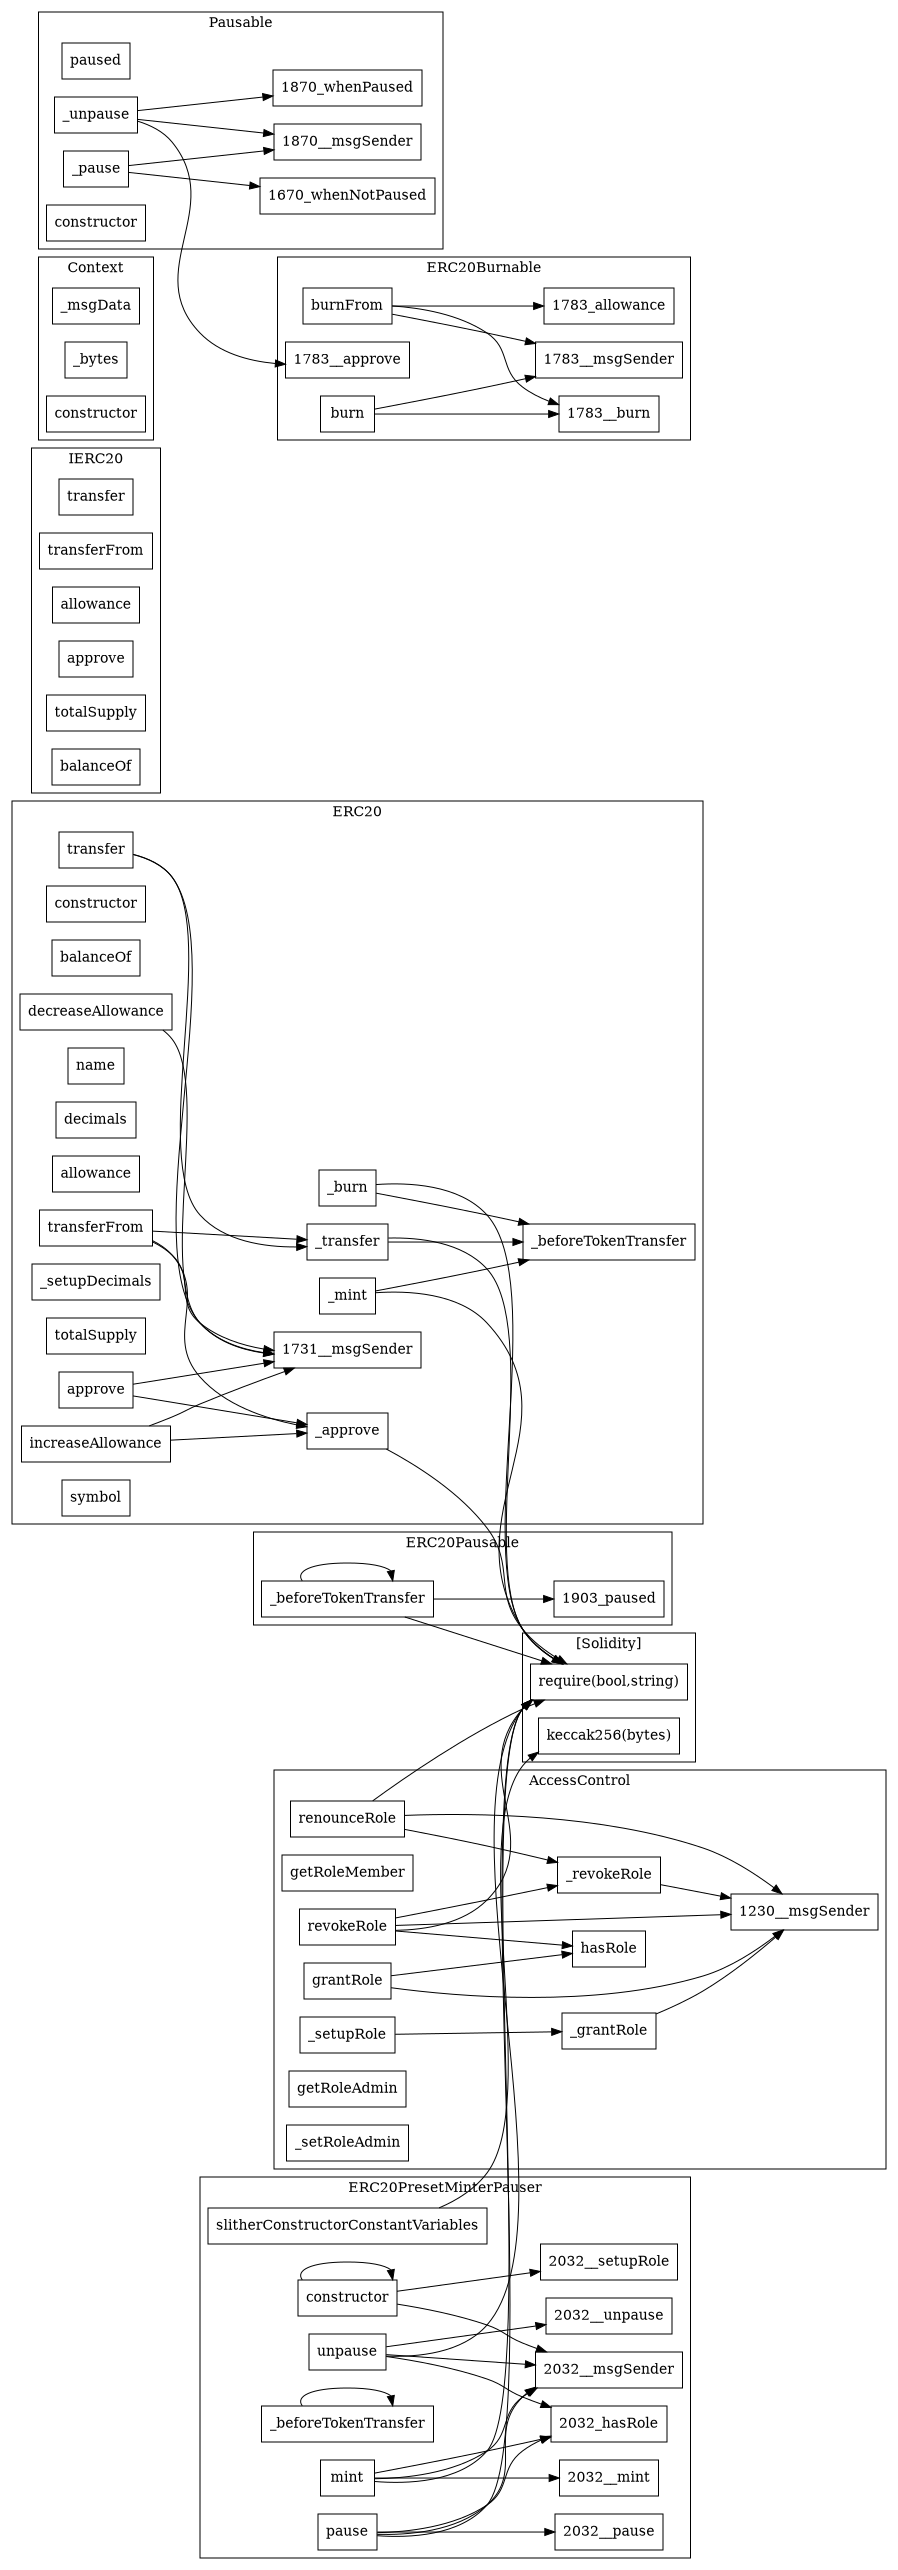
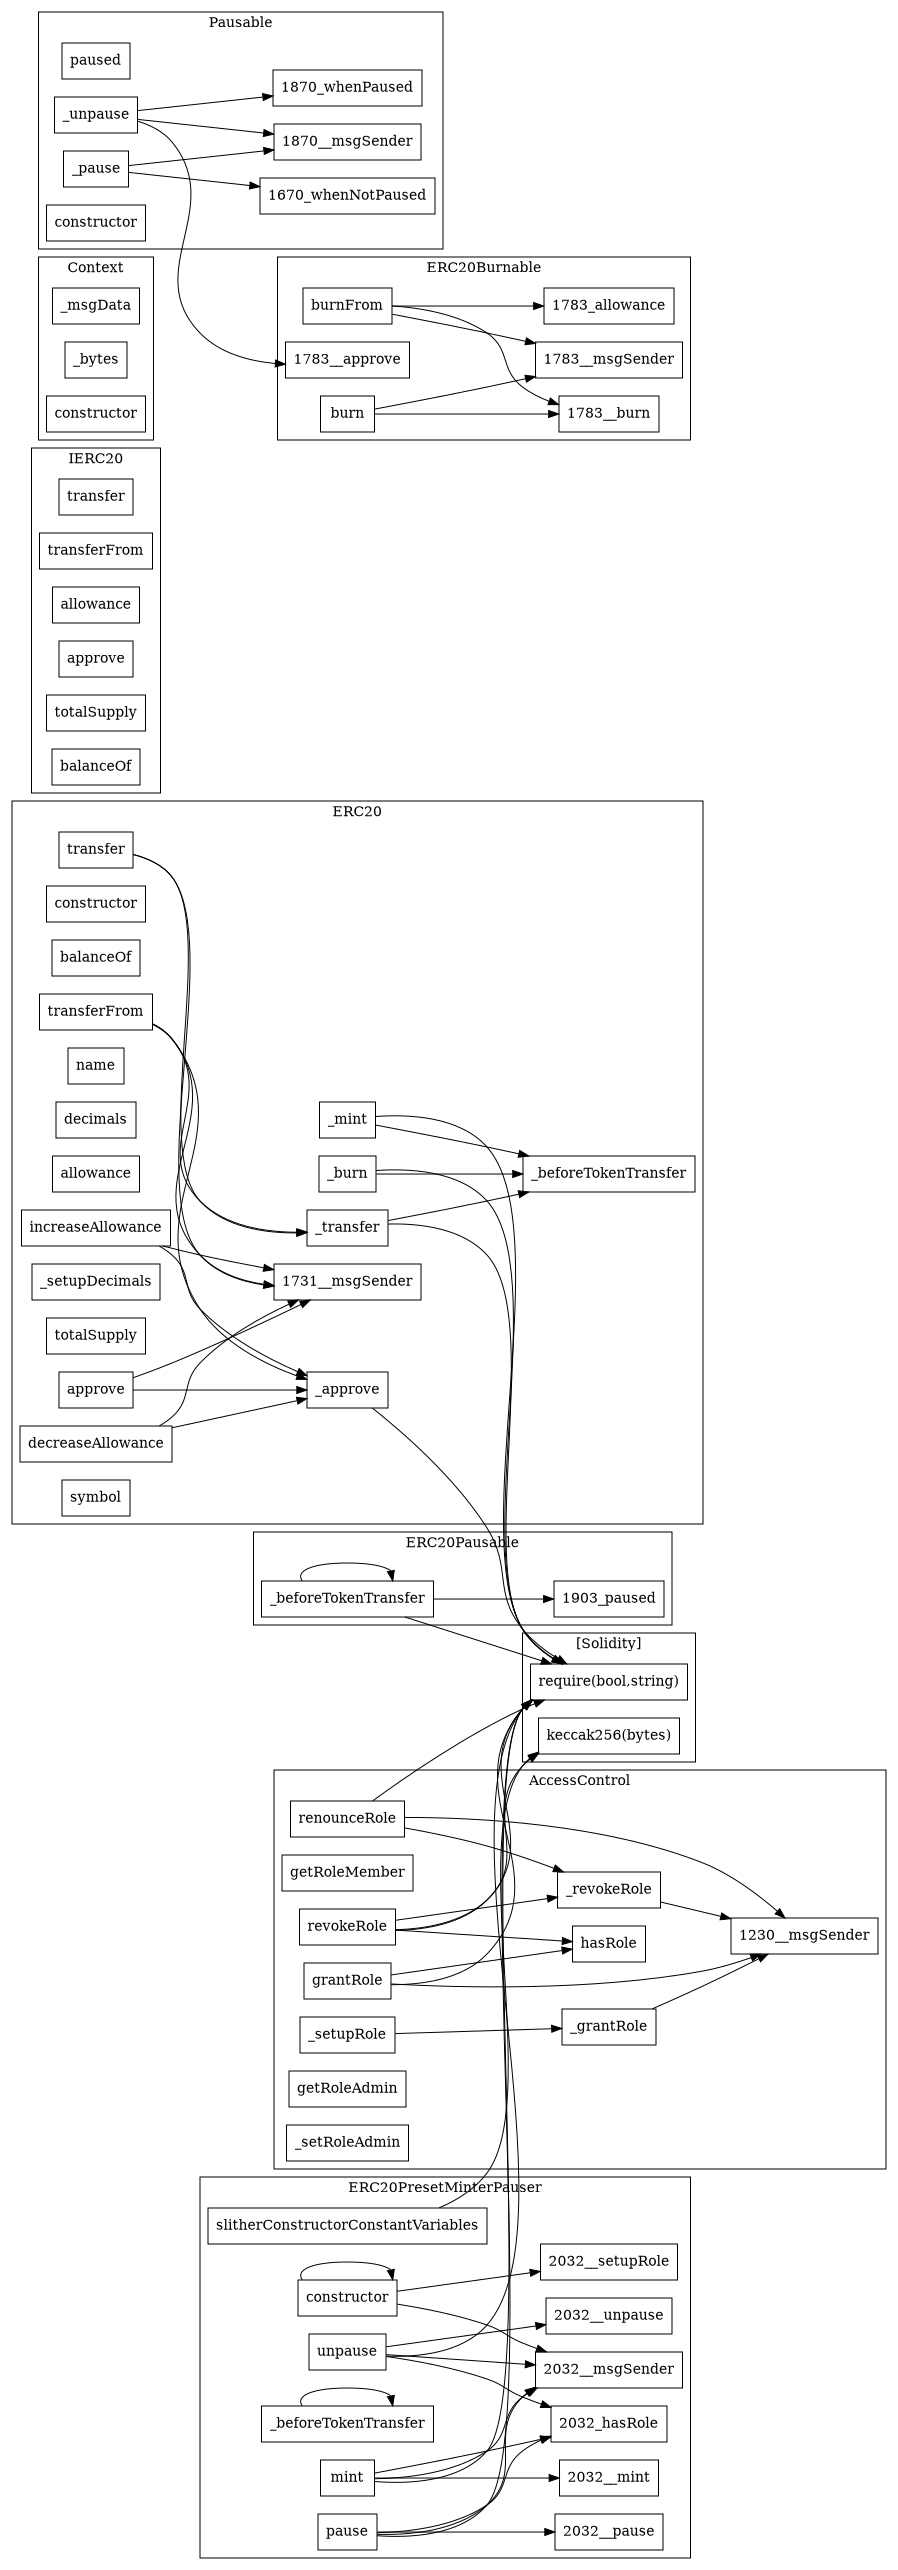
edge "decreaseAllowance" -> "_approve": added
edge "grantRole" -> "require(bool,string)": added
edge "revokeRole" -> "1230__msgSender": now "revokeRole" -> "keccak256(bytes)"
